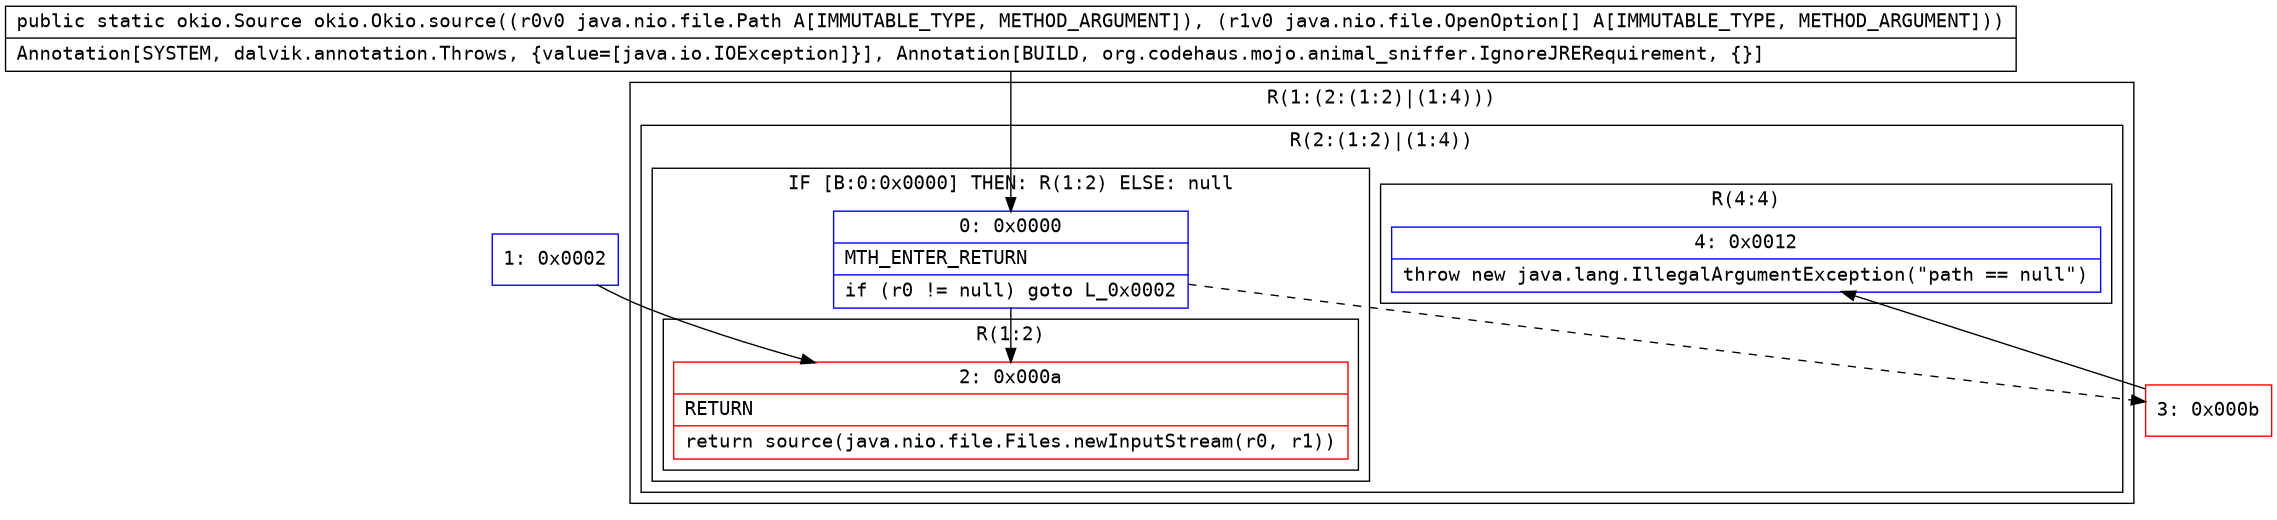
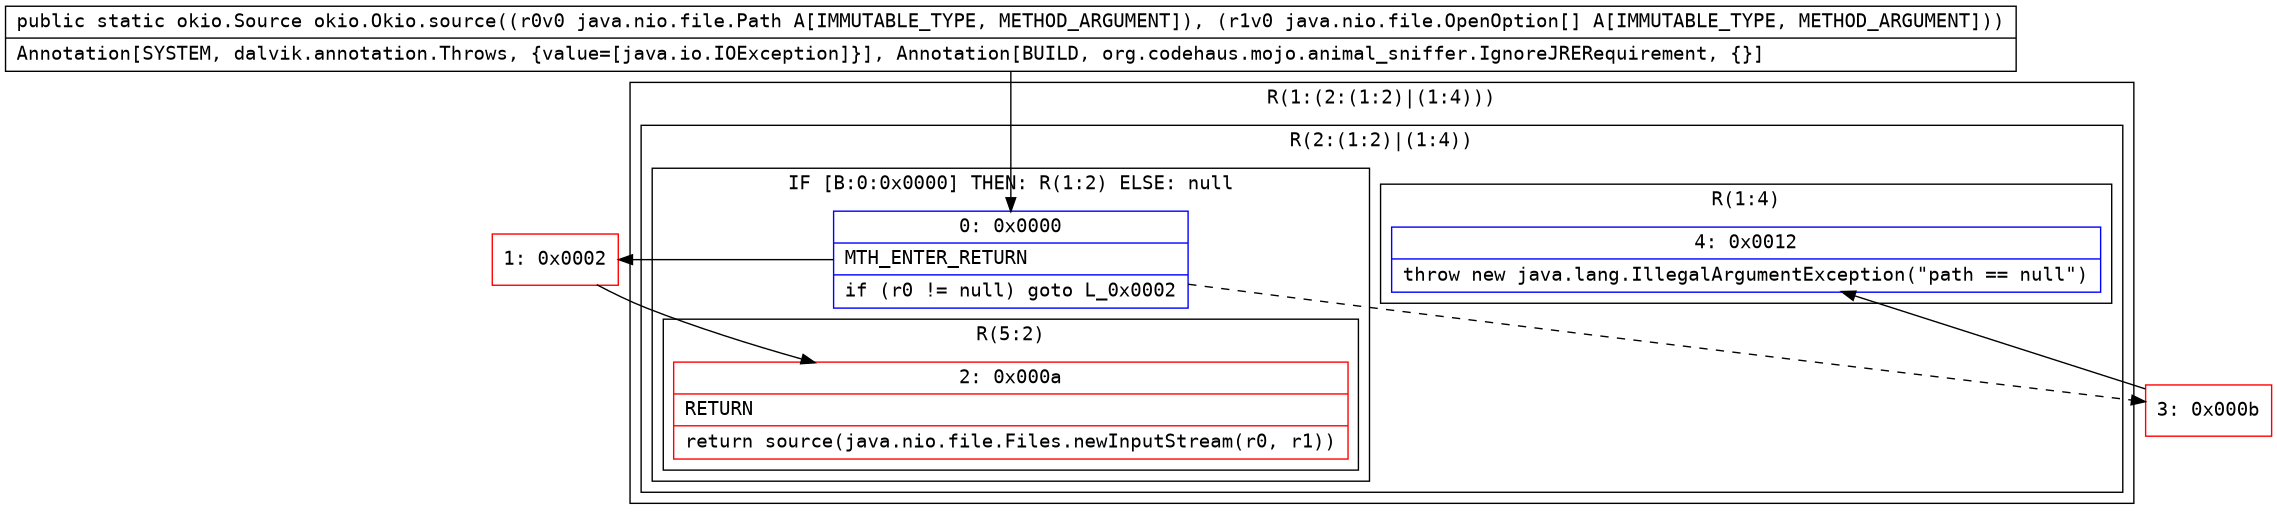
cluster "R(4:4)": label "R(4:4)" -> "R(1:4)"
node "1: 0x0002": color blue -> red
edge "0: 0x0000" -> "2: 0x000a": now "0: 0x0000" -> "1: 0x0002"
cluster "R(1:2)": label "R(1:2)" -> "R(5:2)"
